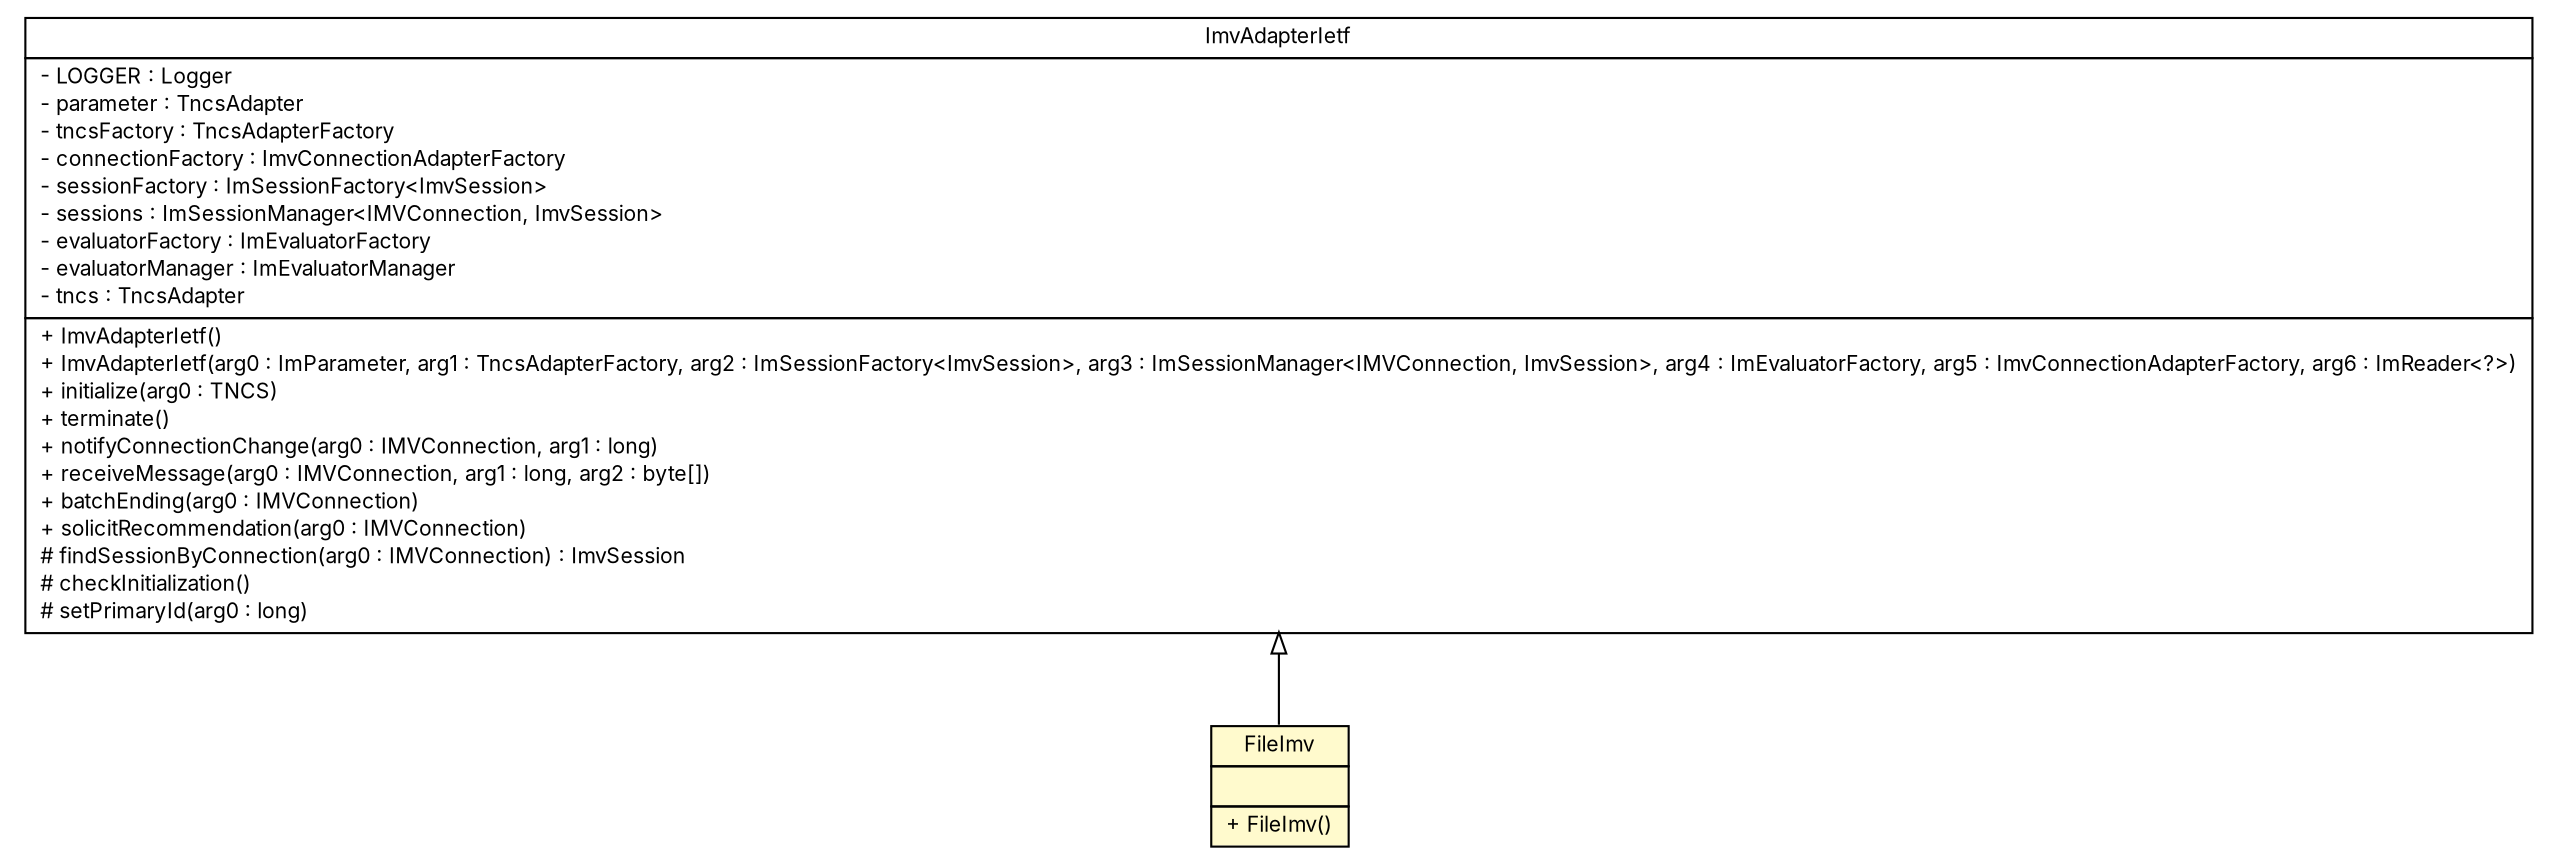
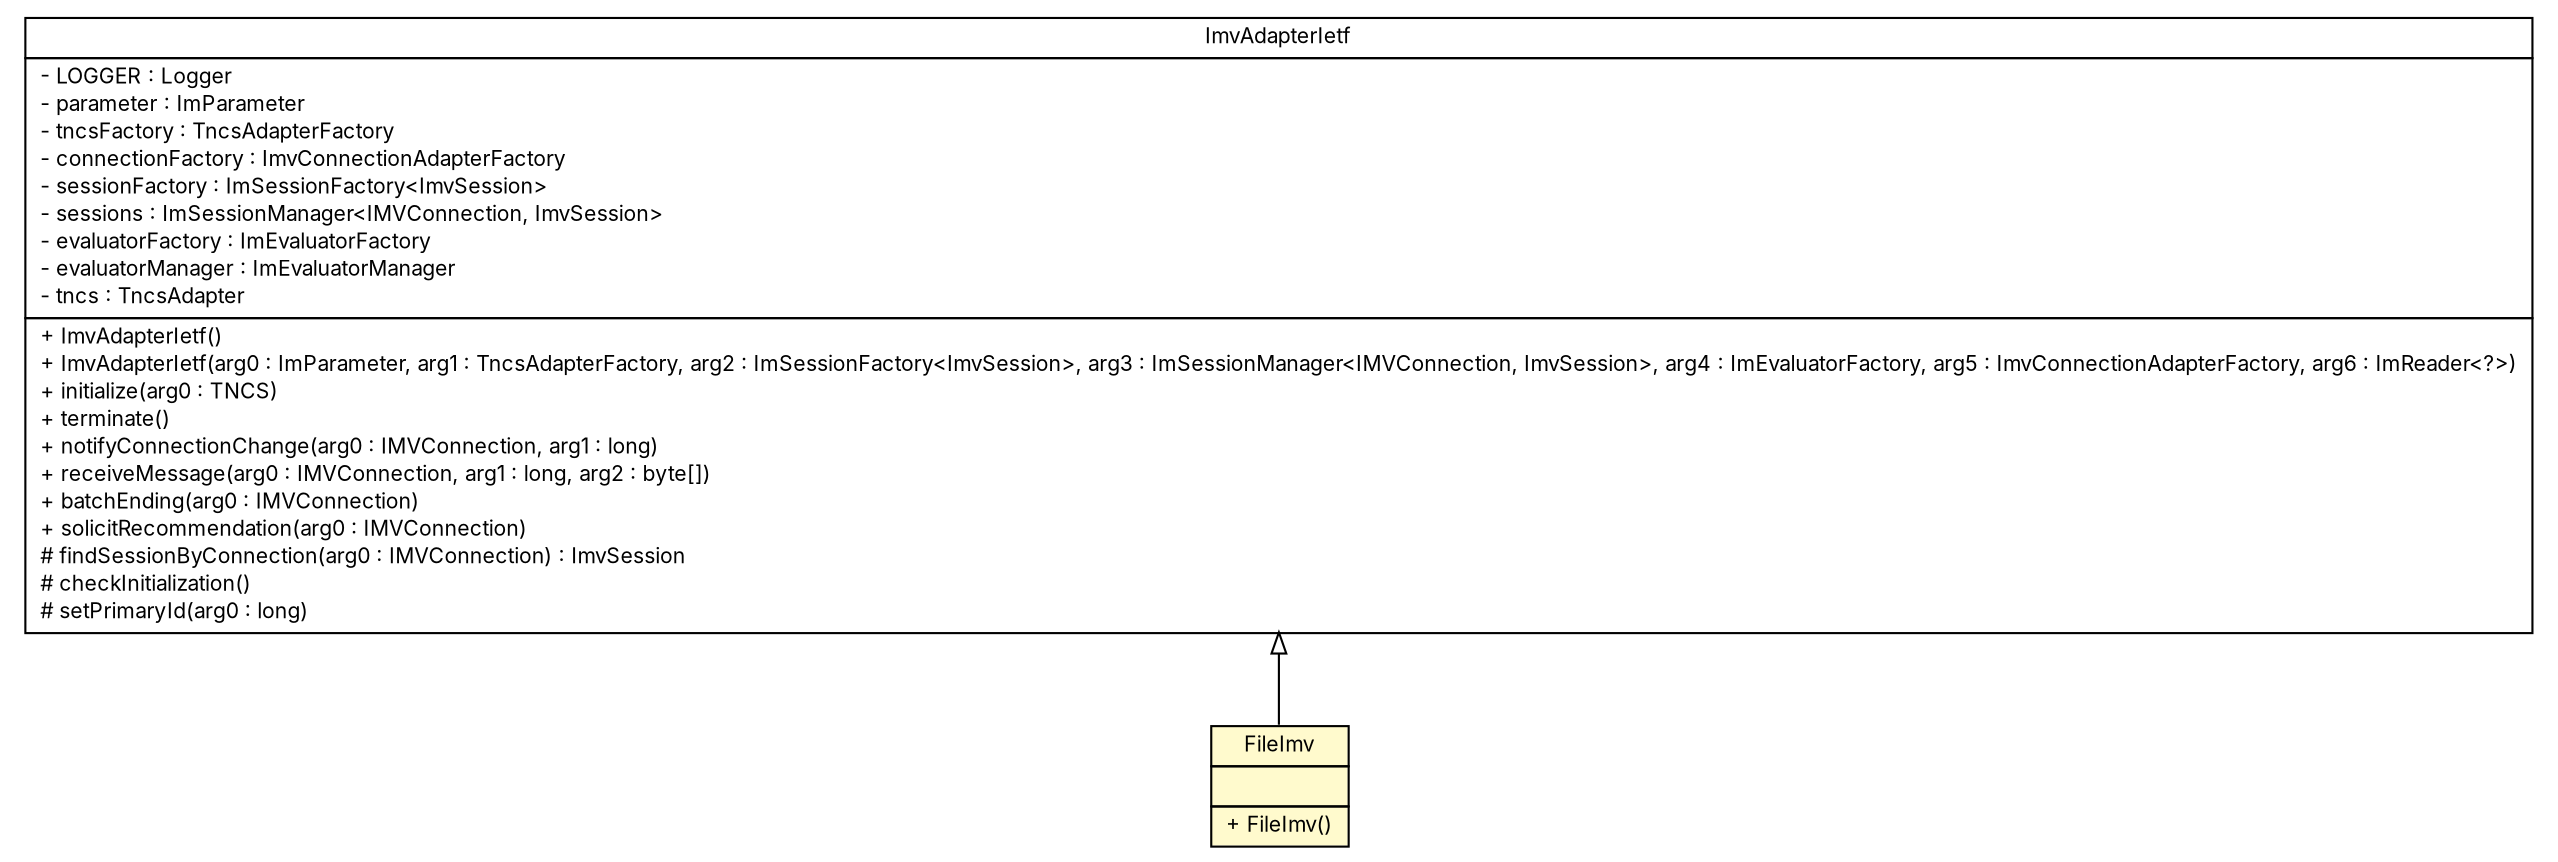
node "ImvAdapterIetf": text "- parameter : TncsAdapter" -> "- parameter : ImParameter"
